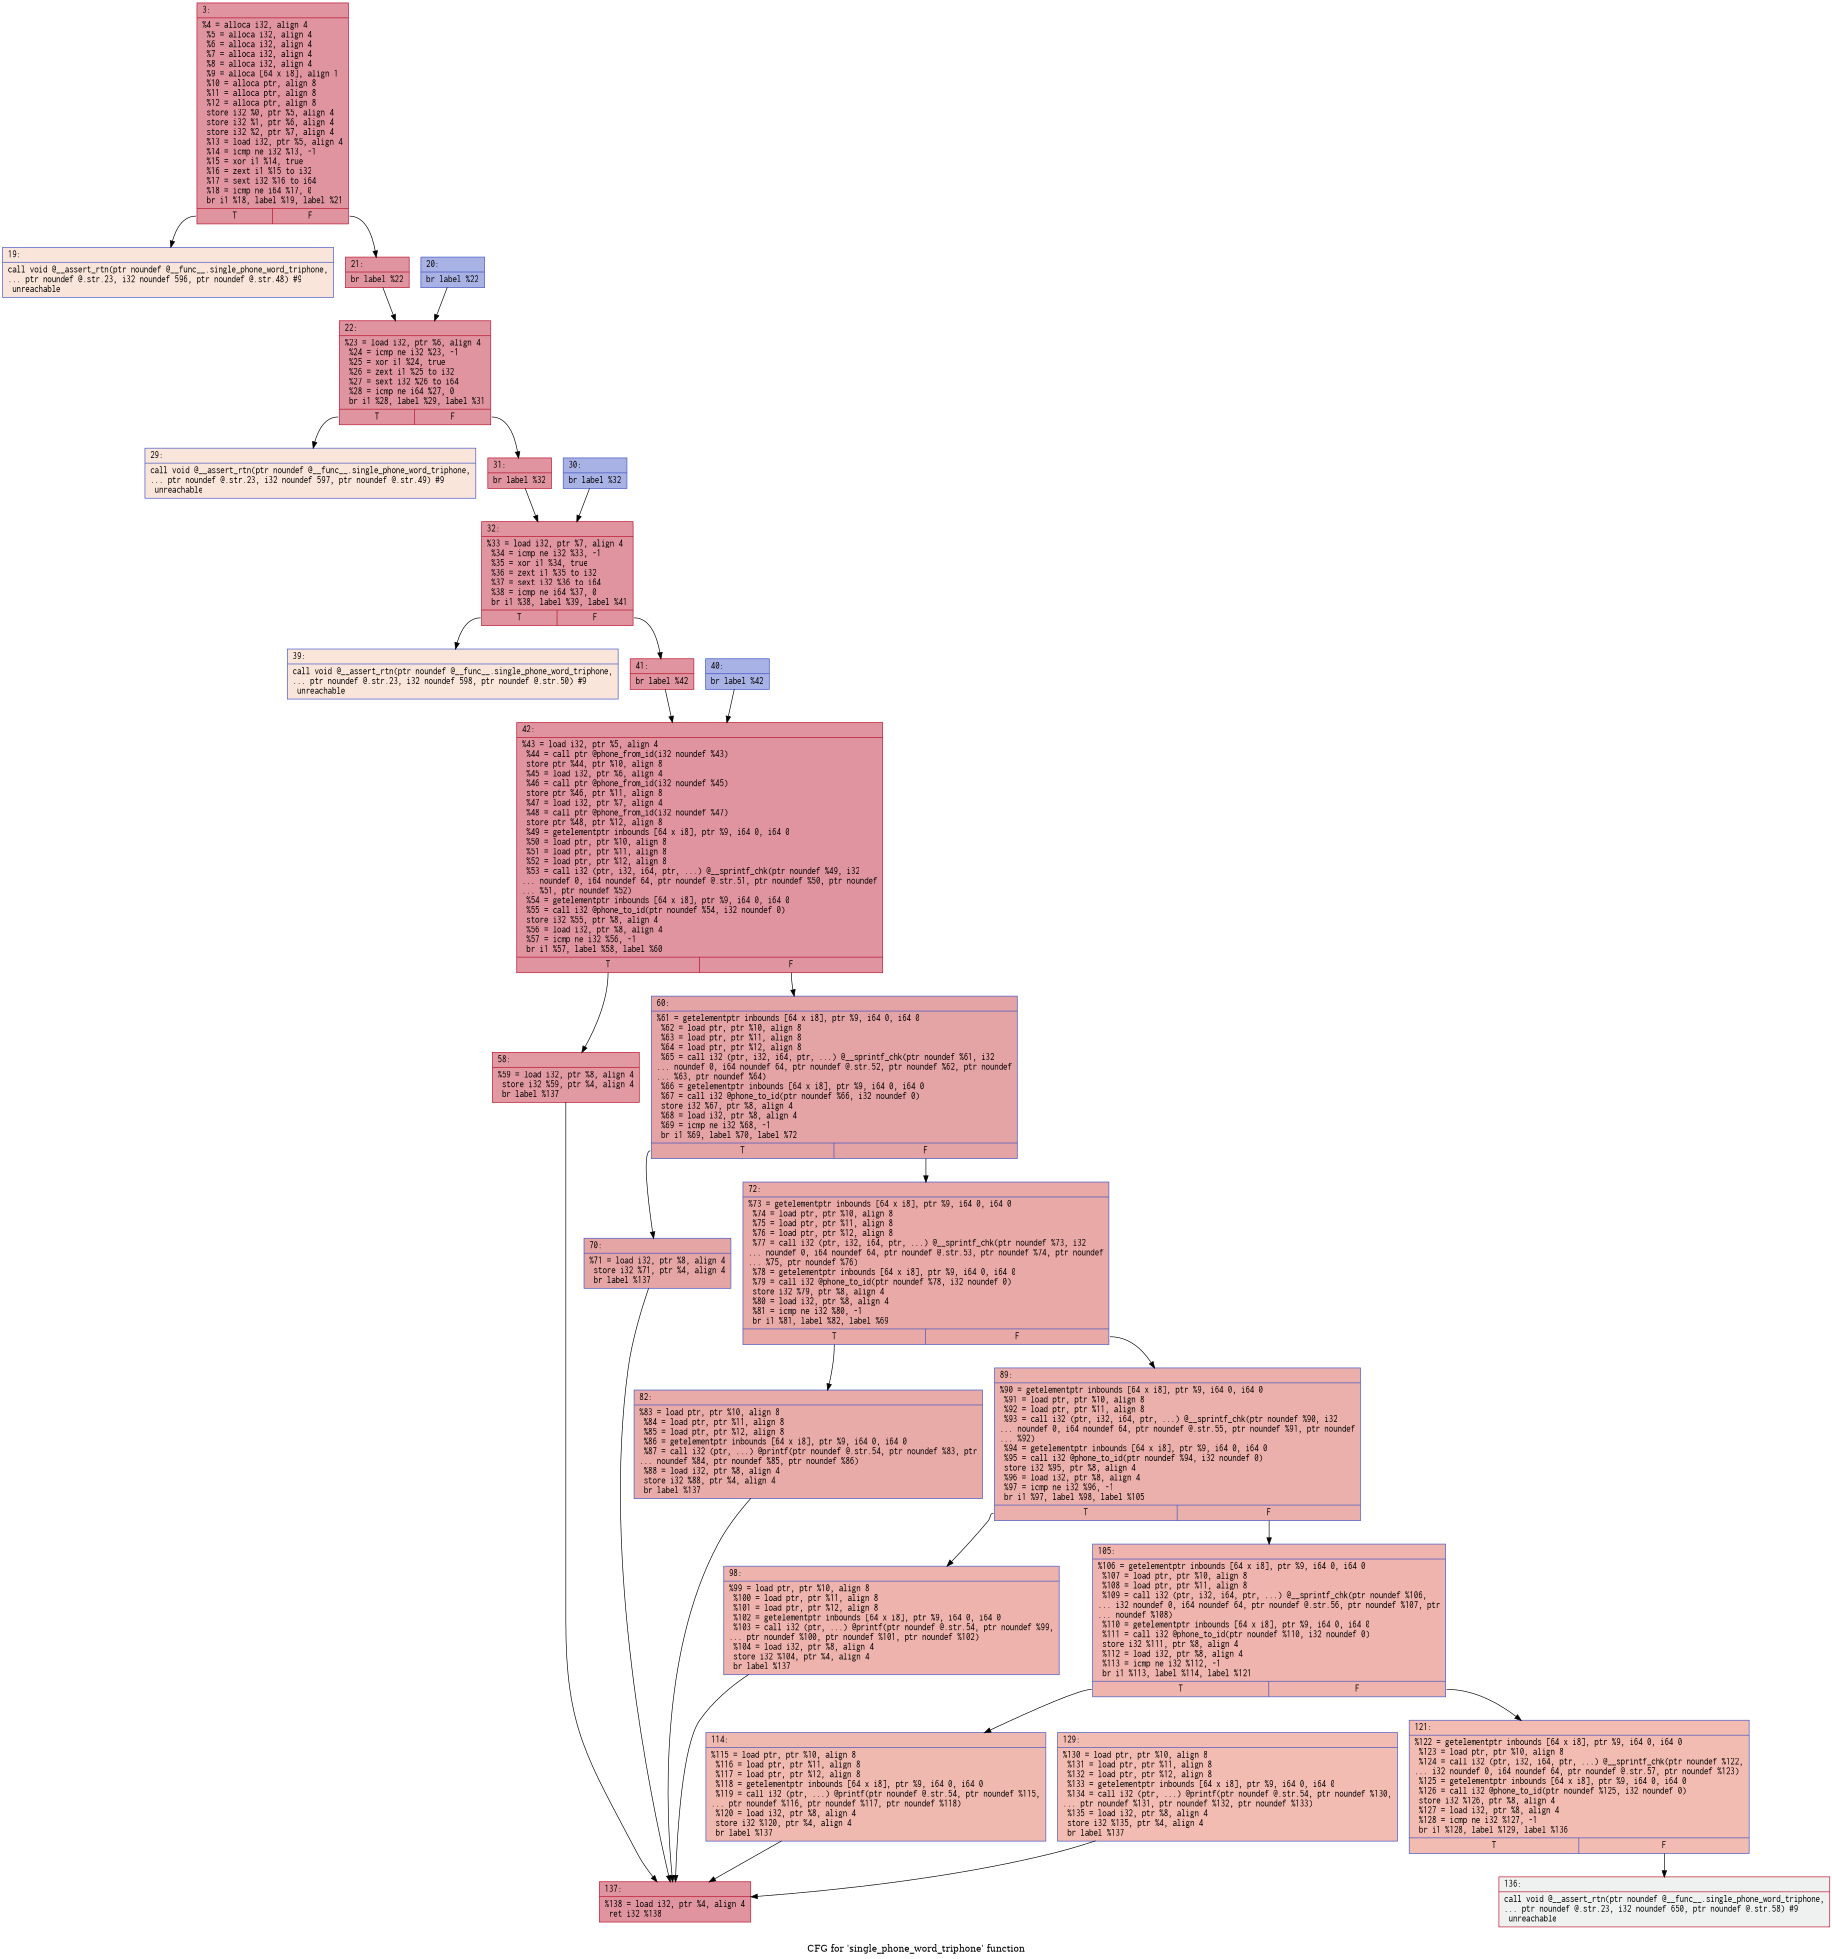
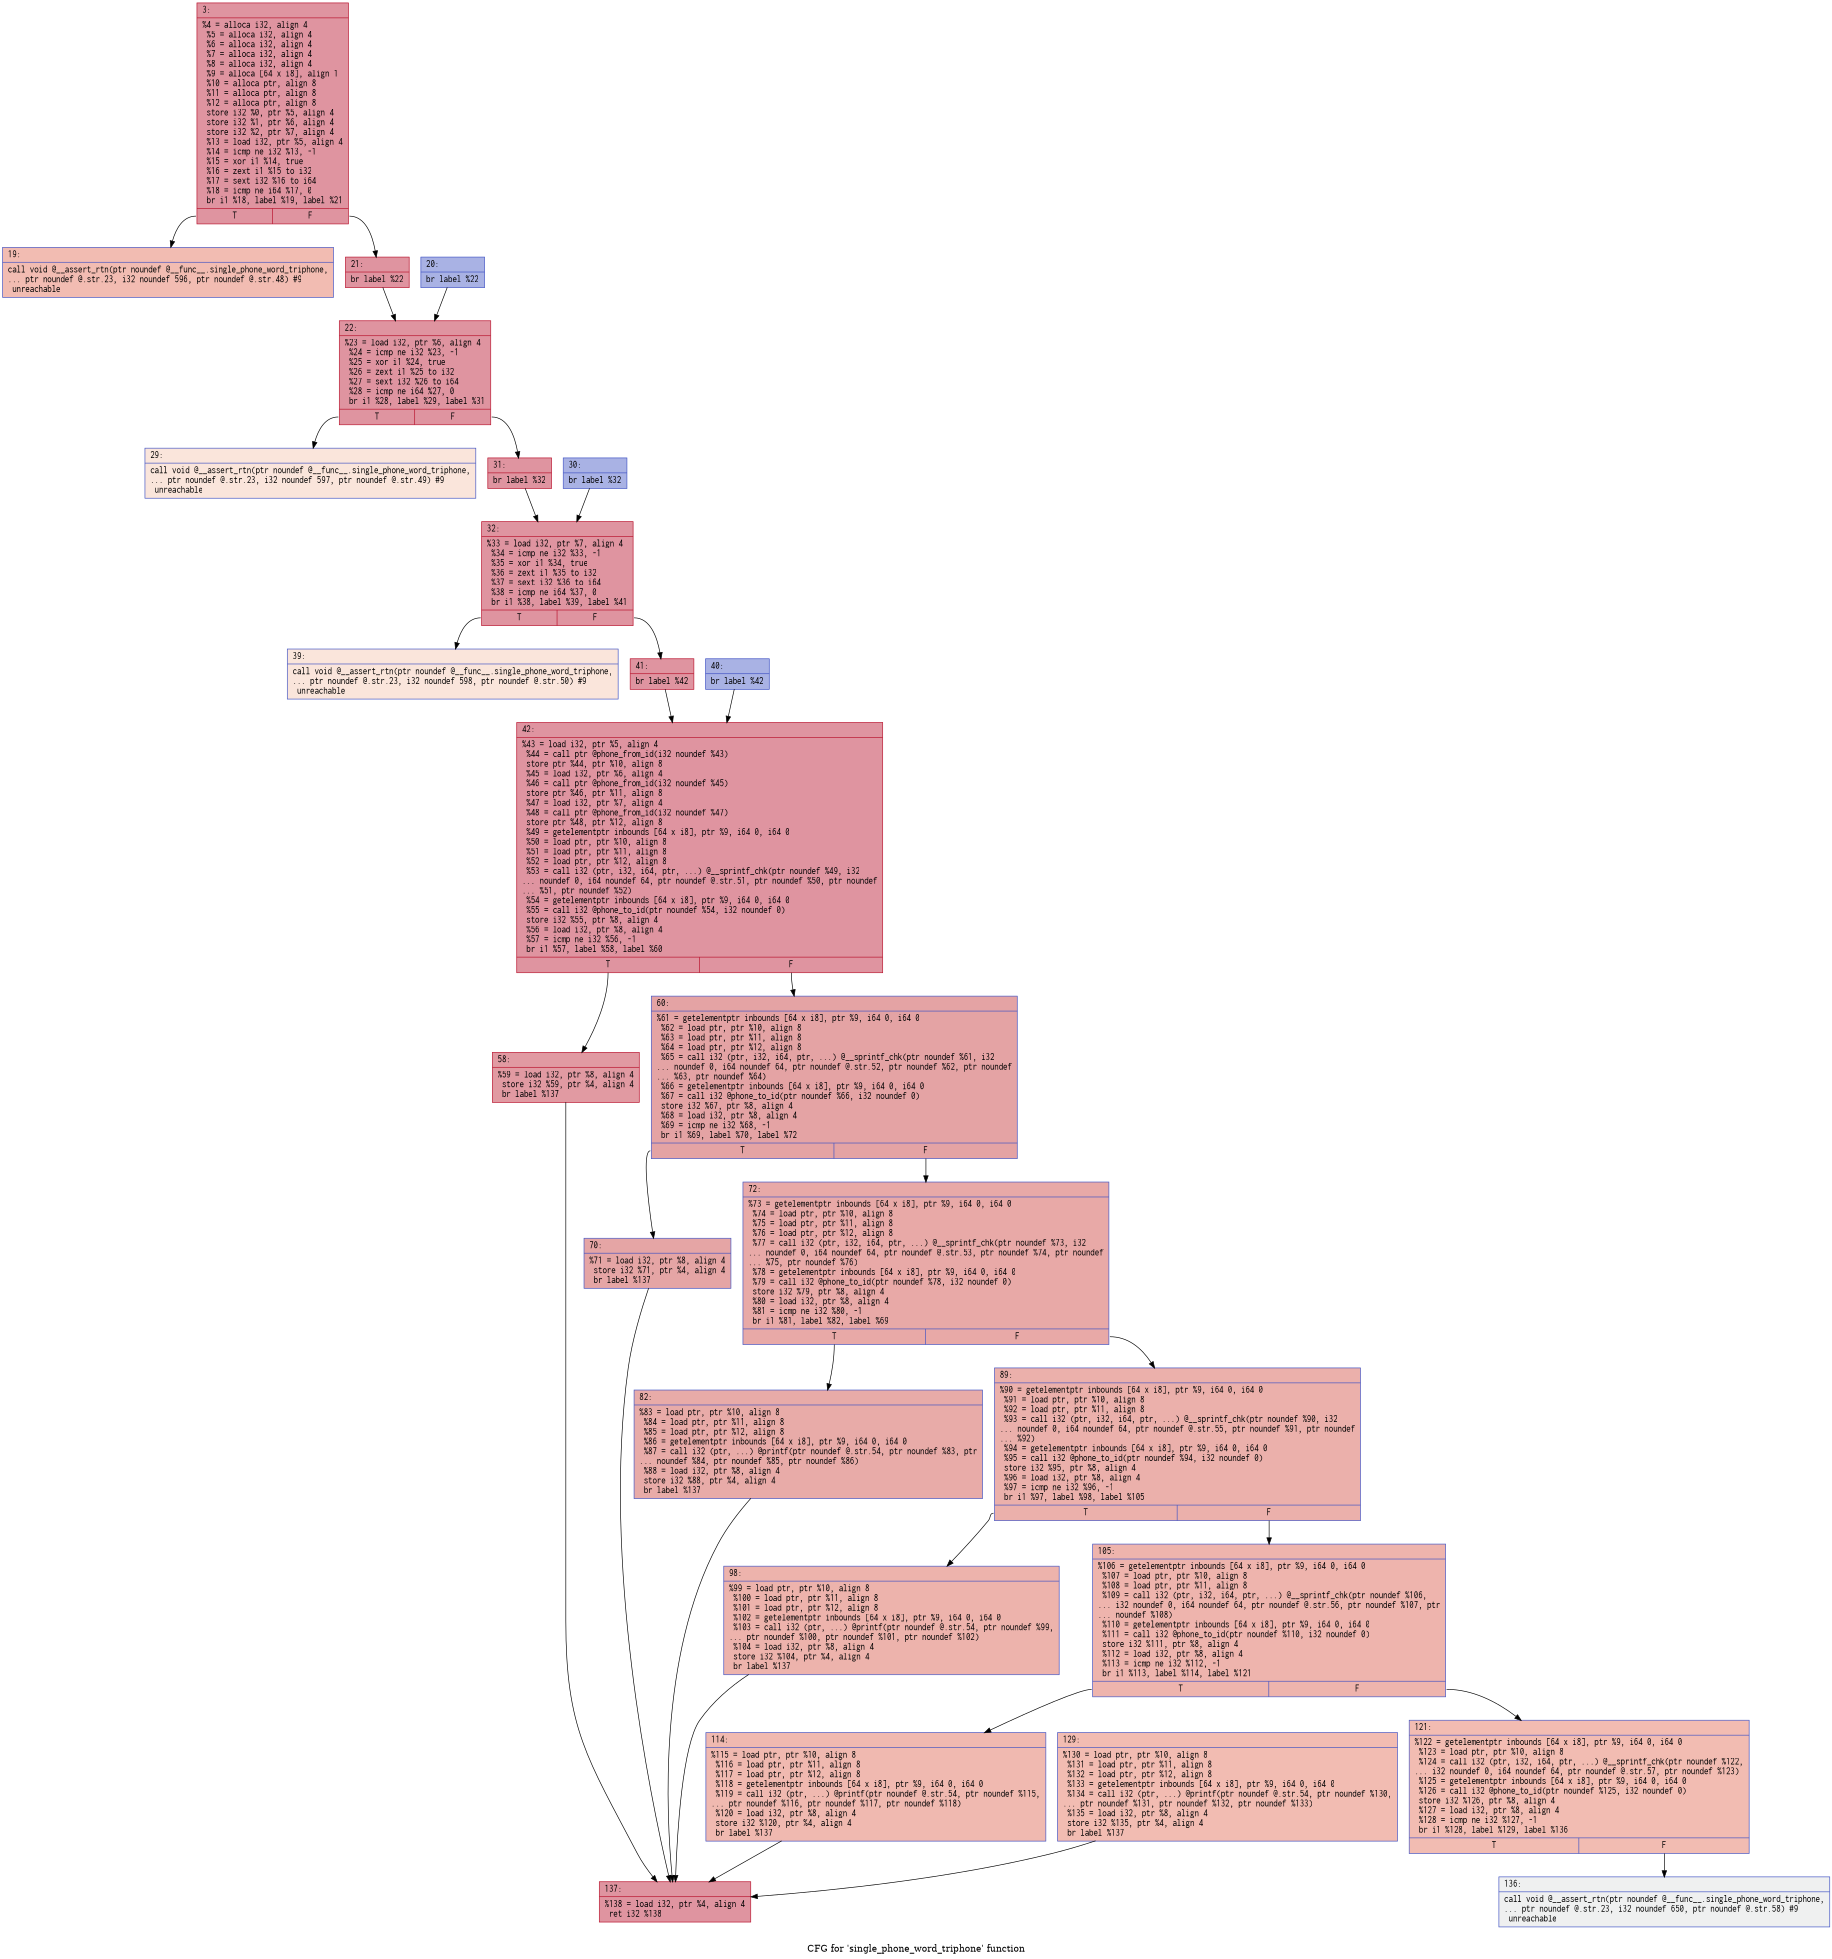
node "19:": fillcolor #f4c5ad70 -> #e1675170
node "136:": color #b70d28ff -> #3d50c3ff
